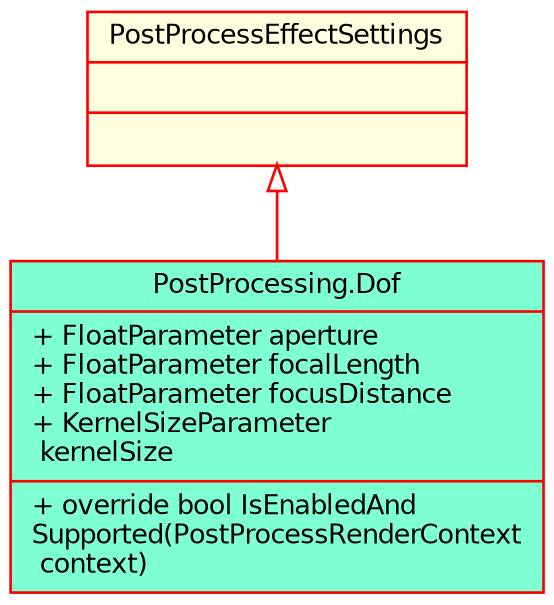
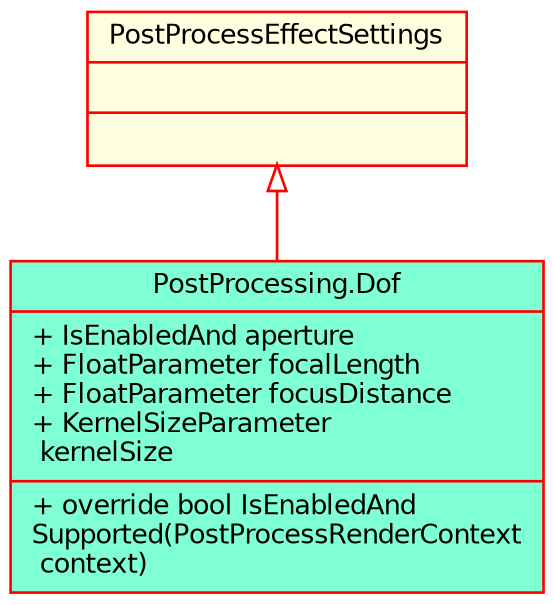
node "PostProcessing.Dof": text "+ FloatParameter aperture" -> "+ IsEnabledAnd aperture"
